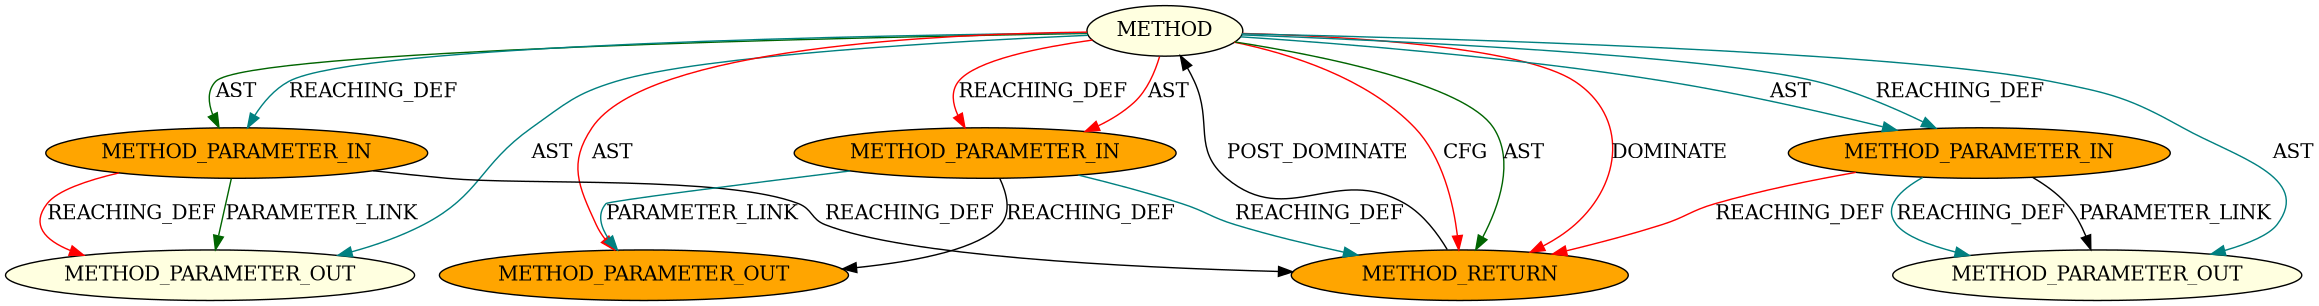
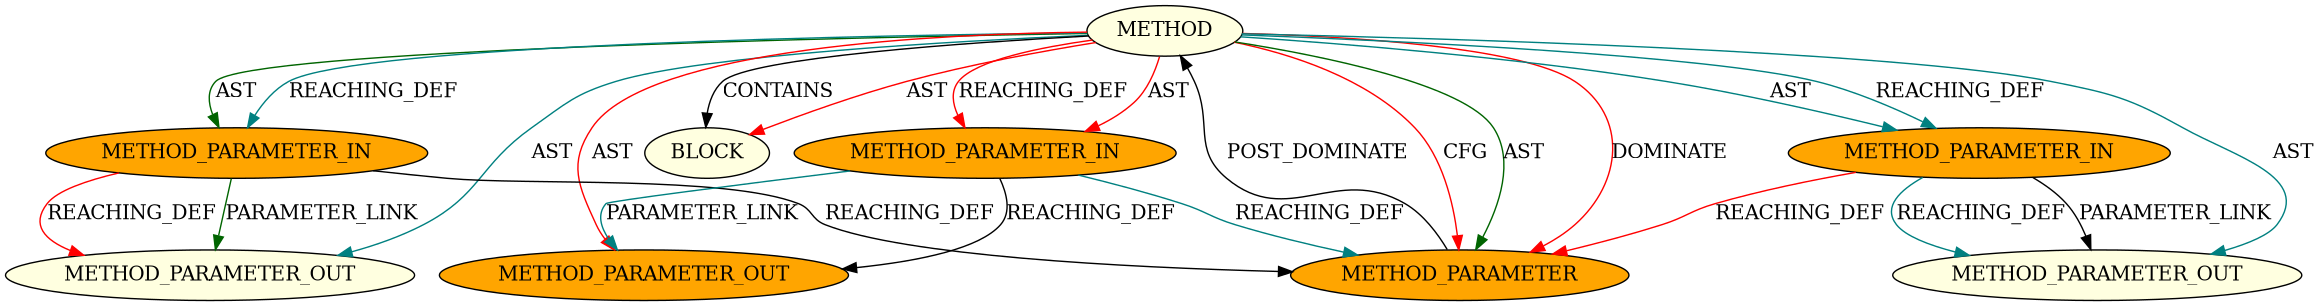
node "BLOCK": added
node "METHOD_RETURN": label "METHOD_RETURN" -> "METHOD_PARAMETER"
